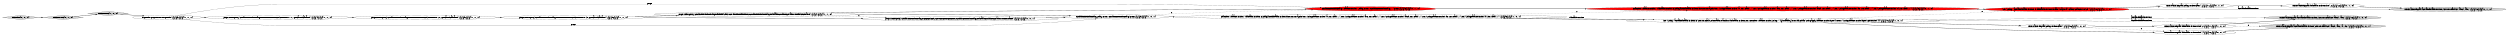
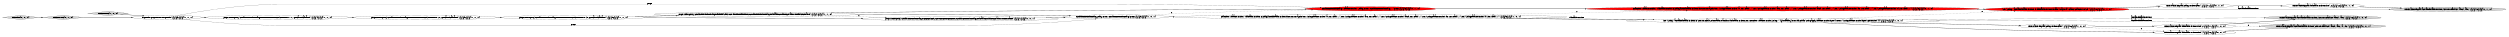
edge "testIntersect['0', '1', '0']" -> "testIntersect['1', '0', '0']": now "testIntersect['0', '1', '0']" -> "Properties props = new Properties()@@@3@@@['1', '1', '1']"
